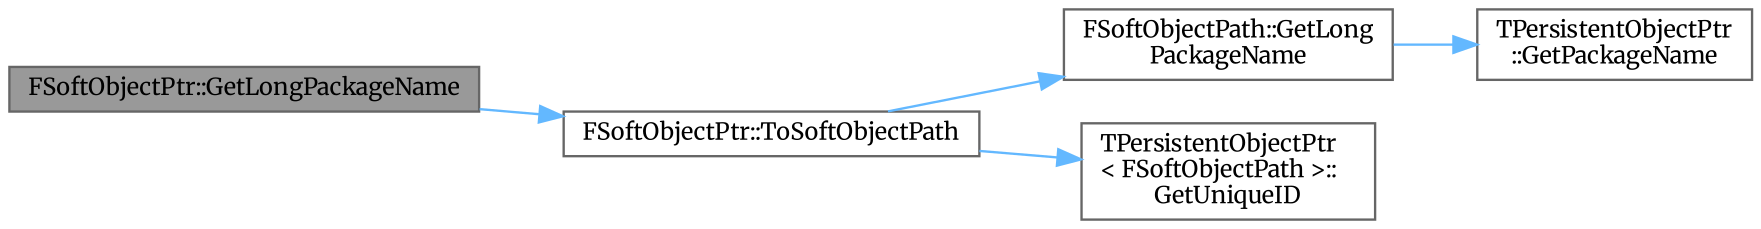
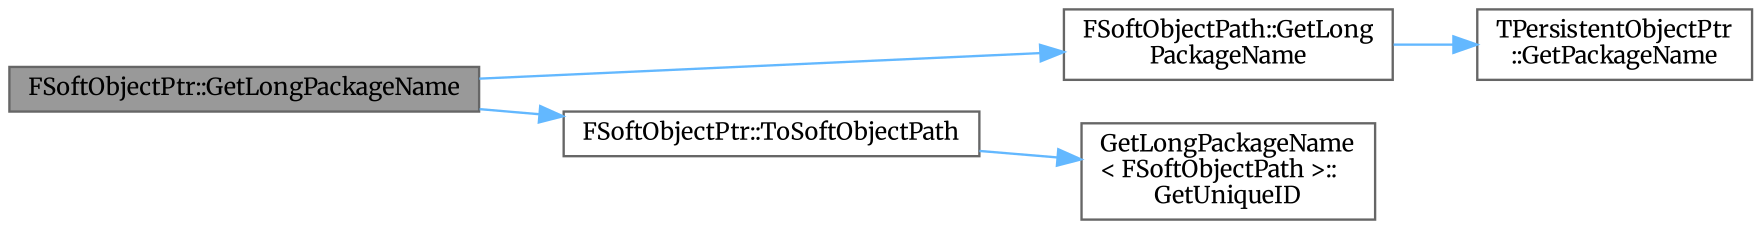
edge "FSoftObjectPtr::ToSoftObjectPath" -> "FSoftObjectPath::GetLong PackageName": now "FSoftObjectPtr::GetLongPackageName" -> "FSoftObjectPath::GetLong PackageName"
node "TPersistentObjectPtr < FSoftObjectPath >:: GetUniqueID": label "TPersistentObjectPtr < FSoftObjectPath >:: GetUniqueID" -> "GetLongPackageName < FSoftObjectPath >:: GetUniqueID"
